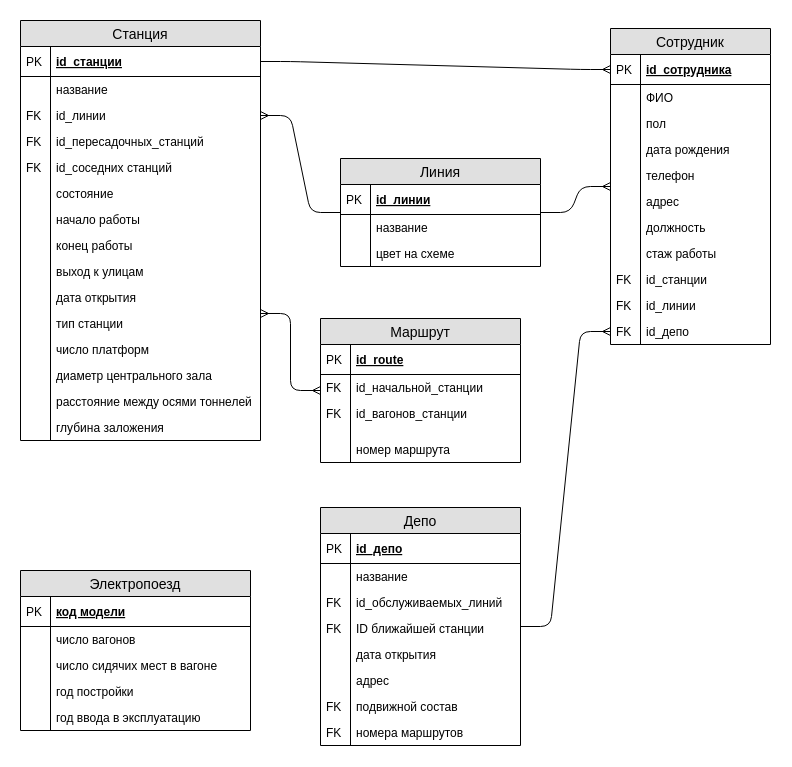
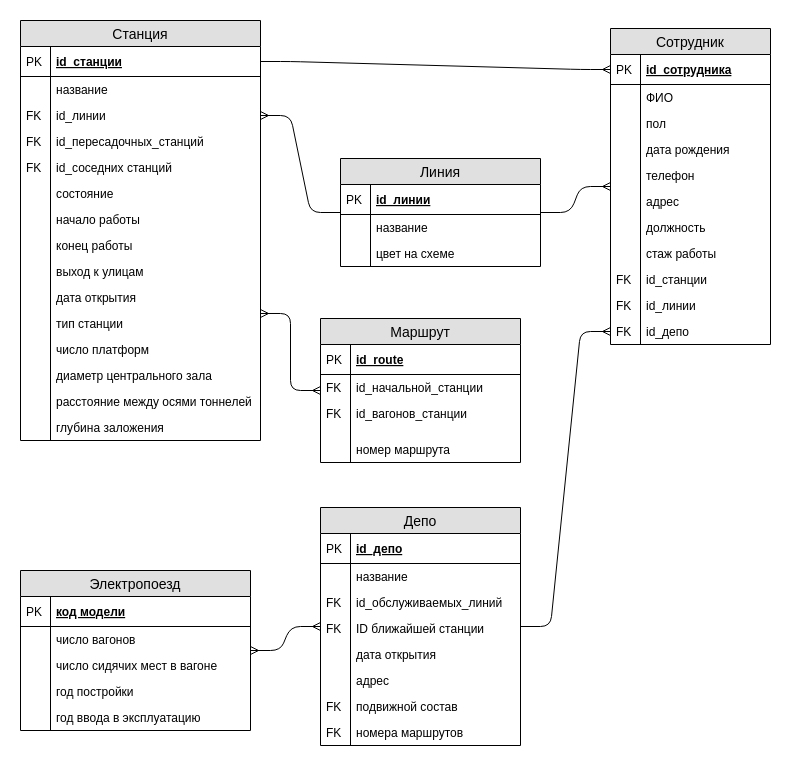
edge "Депо" -- "Электропоезд": added
